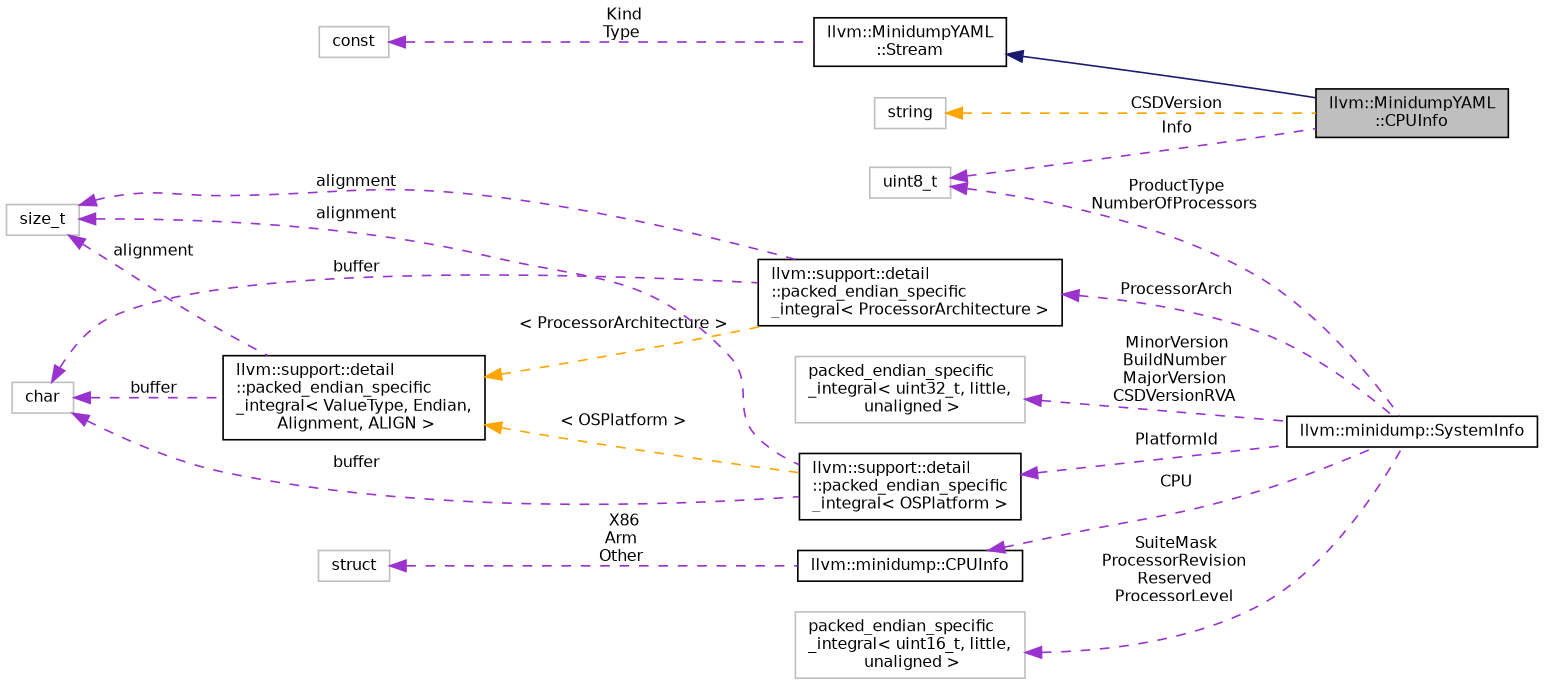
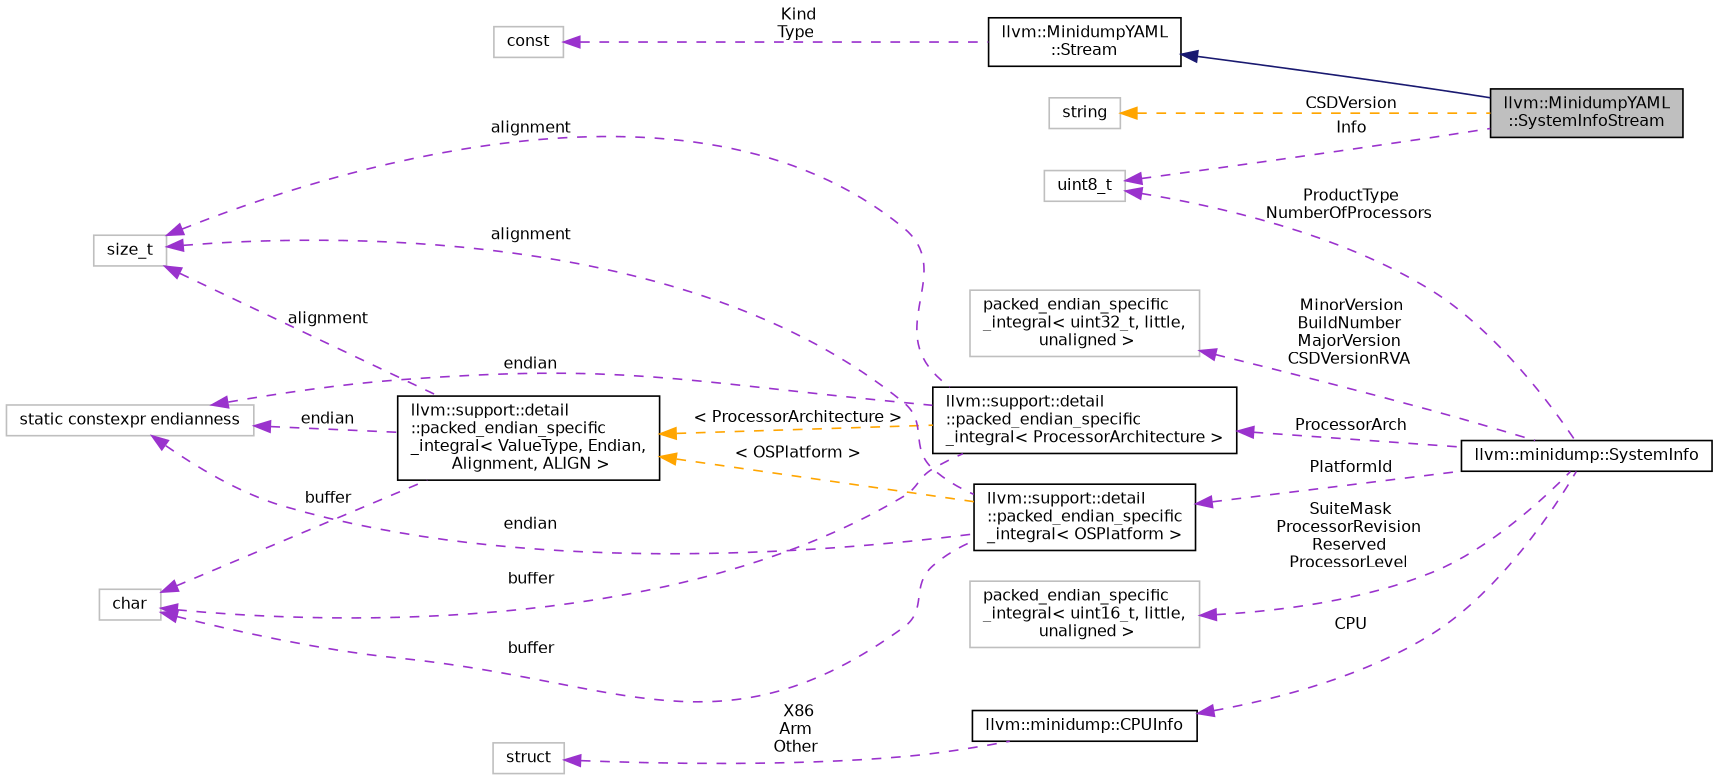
node "llvm::MinidumpYAML ::CPUInfo": label "llvm::MinidumpYAML ::CPUInfo" -> "llvm::MinidumpYAML ::SystemInfoStream"
node "static constexpr endianness": added
